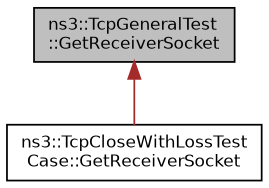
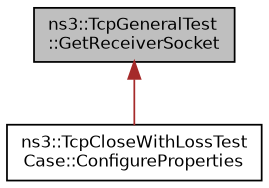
node "ns3::TcpCloseWithLossTest Case::GetReceiverSocket": label "ns3::TcpCloseWithLossTest Case::GetReceiverSocket" -> "ns3::TcpCloseWithLossTest Case::ConfigureProperties"
